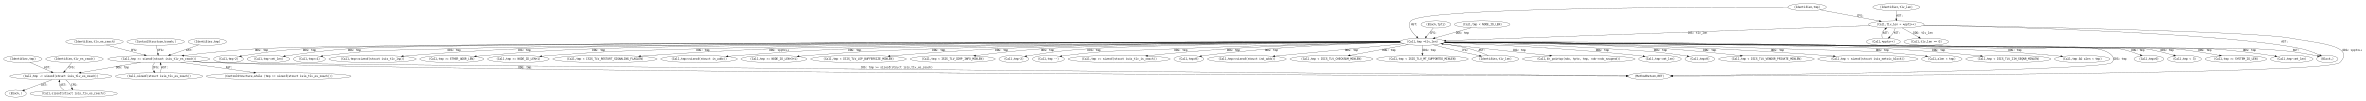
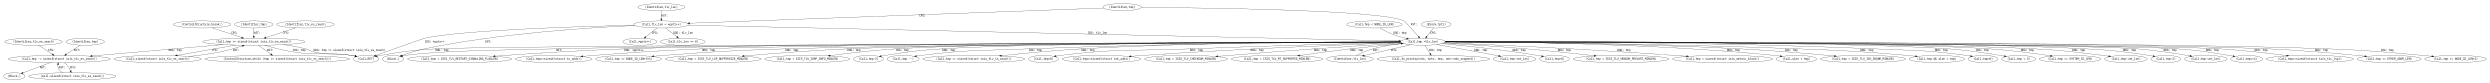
edge "(Call,*pptr++)" -> "(Call,tlv_len = *pptr++)": removed, label "AST:"
edge "(Call,tlv_len = *pptr++)" -> "(Call,*pptr++)": label "AST: " -> "CFG: "
edge "(Call,tmp =tlv_len)" -> "(Call,tmp >= sizeof(struct isis_tlv_es_reach))": removed, label "DDG: tmp"
node "(MethodReturn,RET)": label "(MethodReturn,RET)" -> "(Call,RET)"
